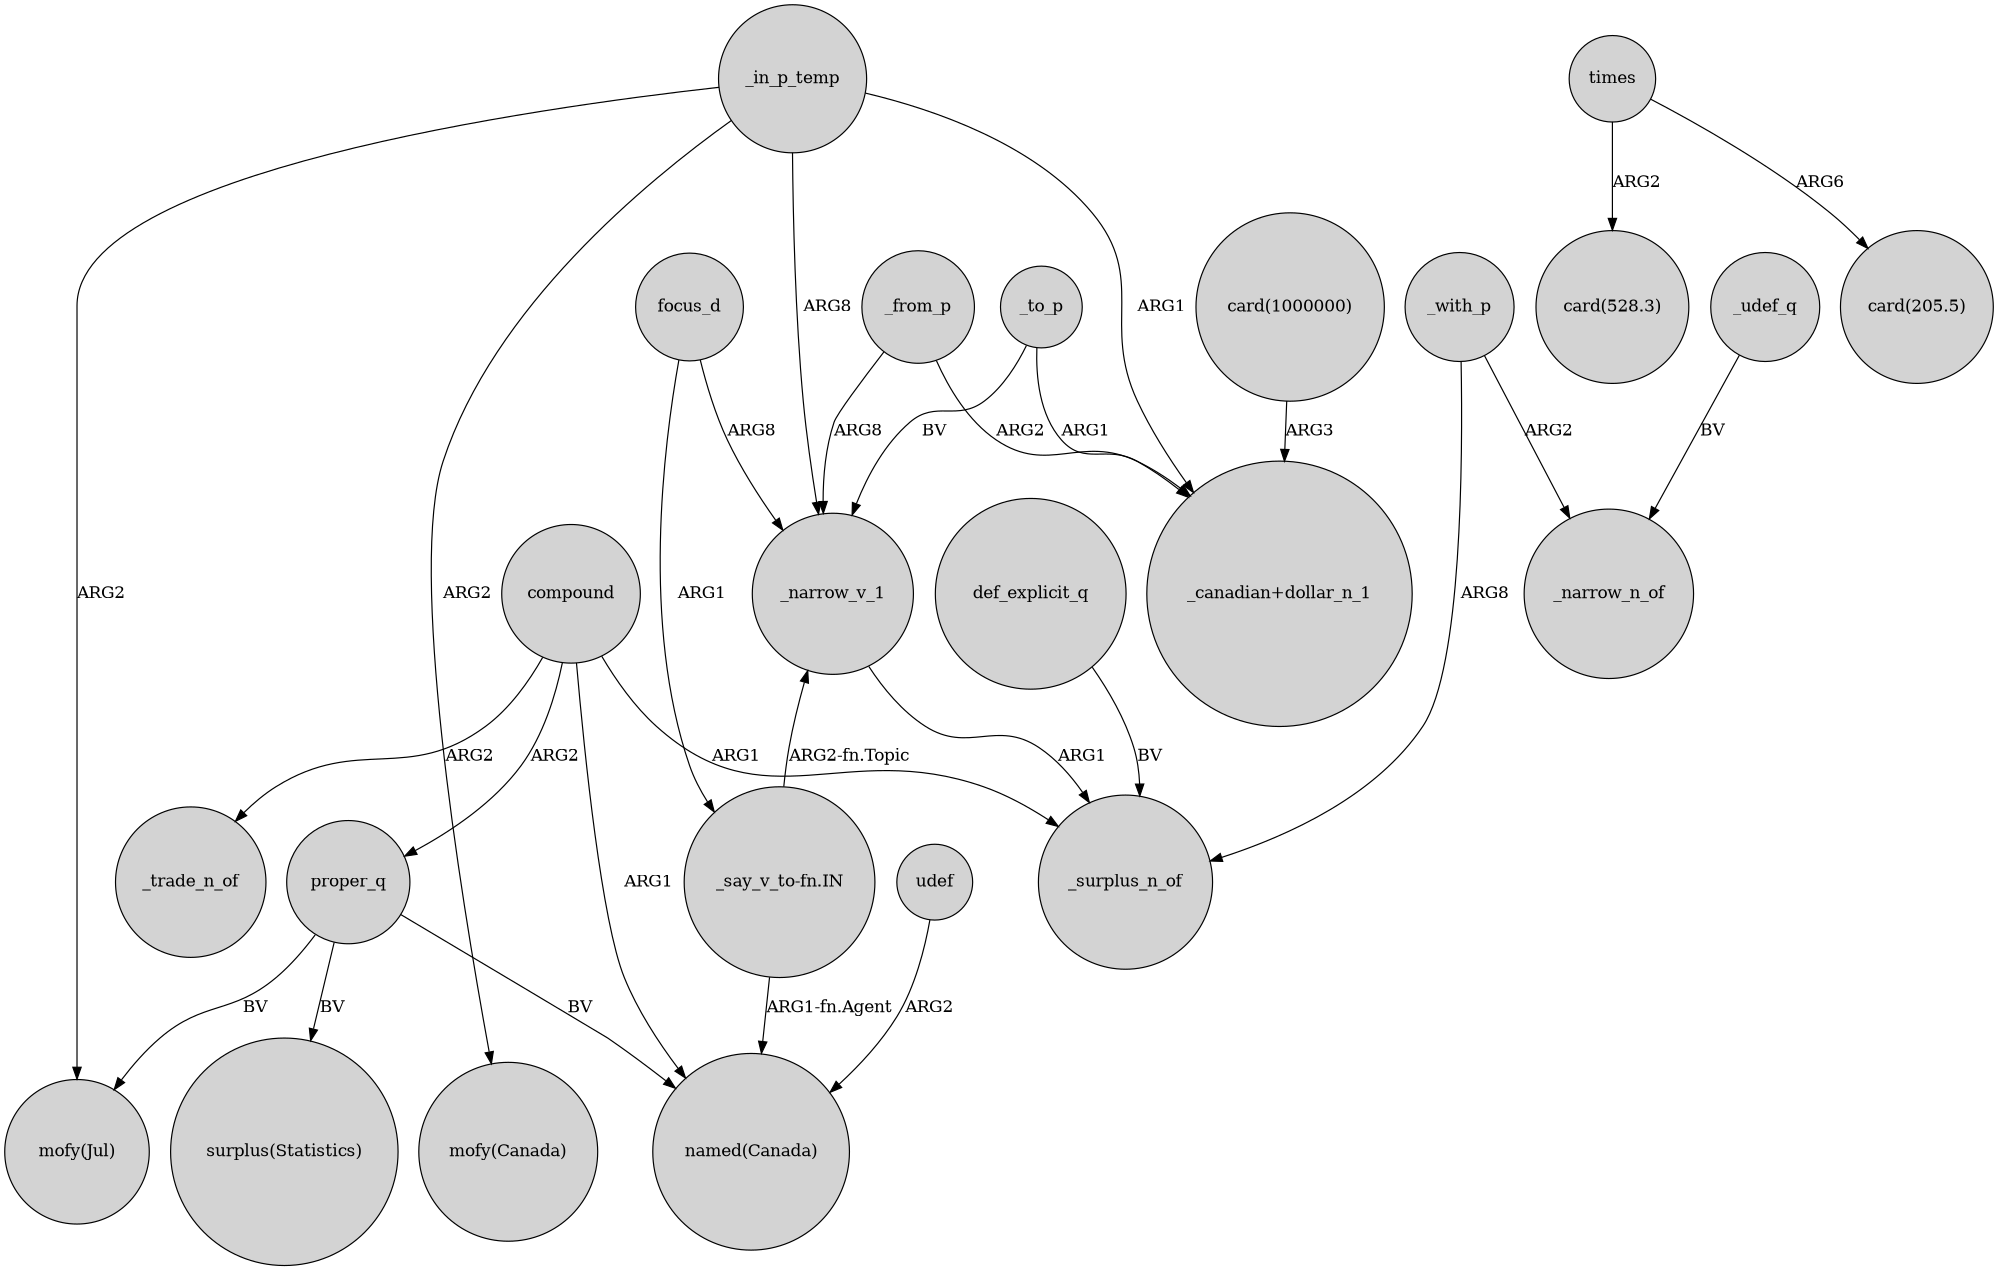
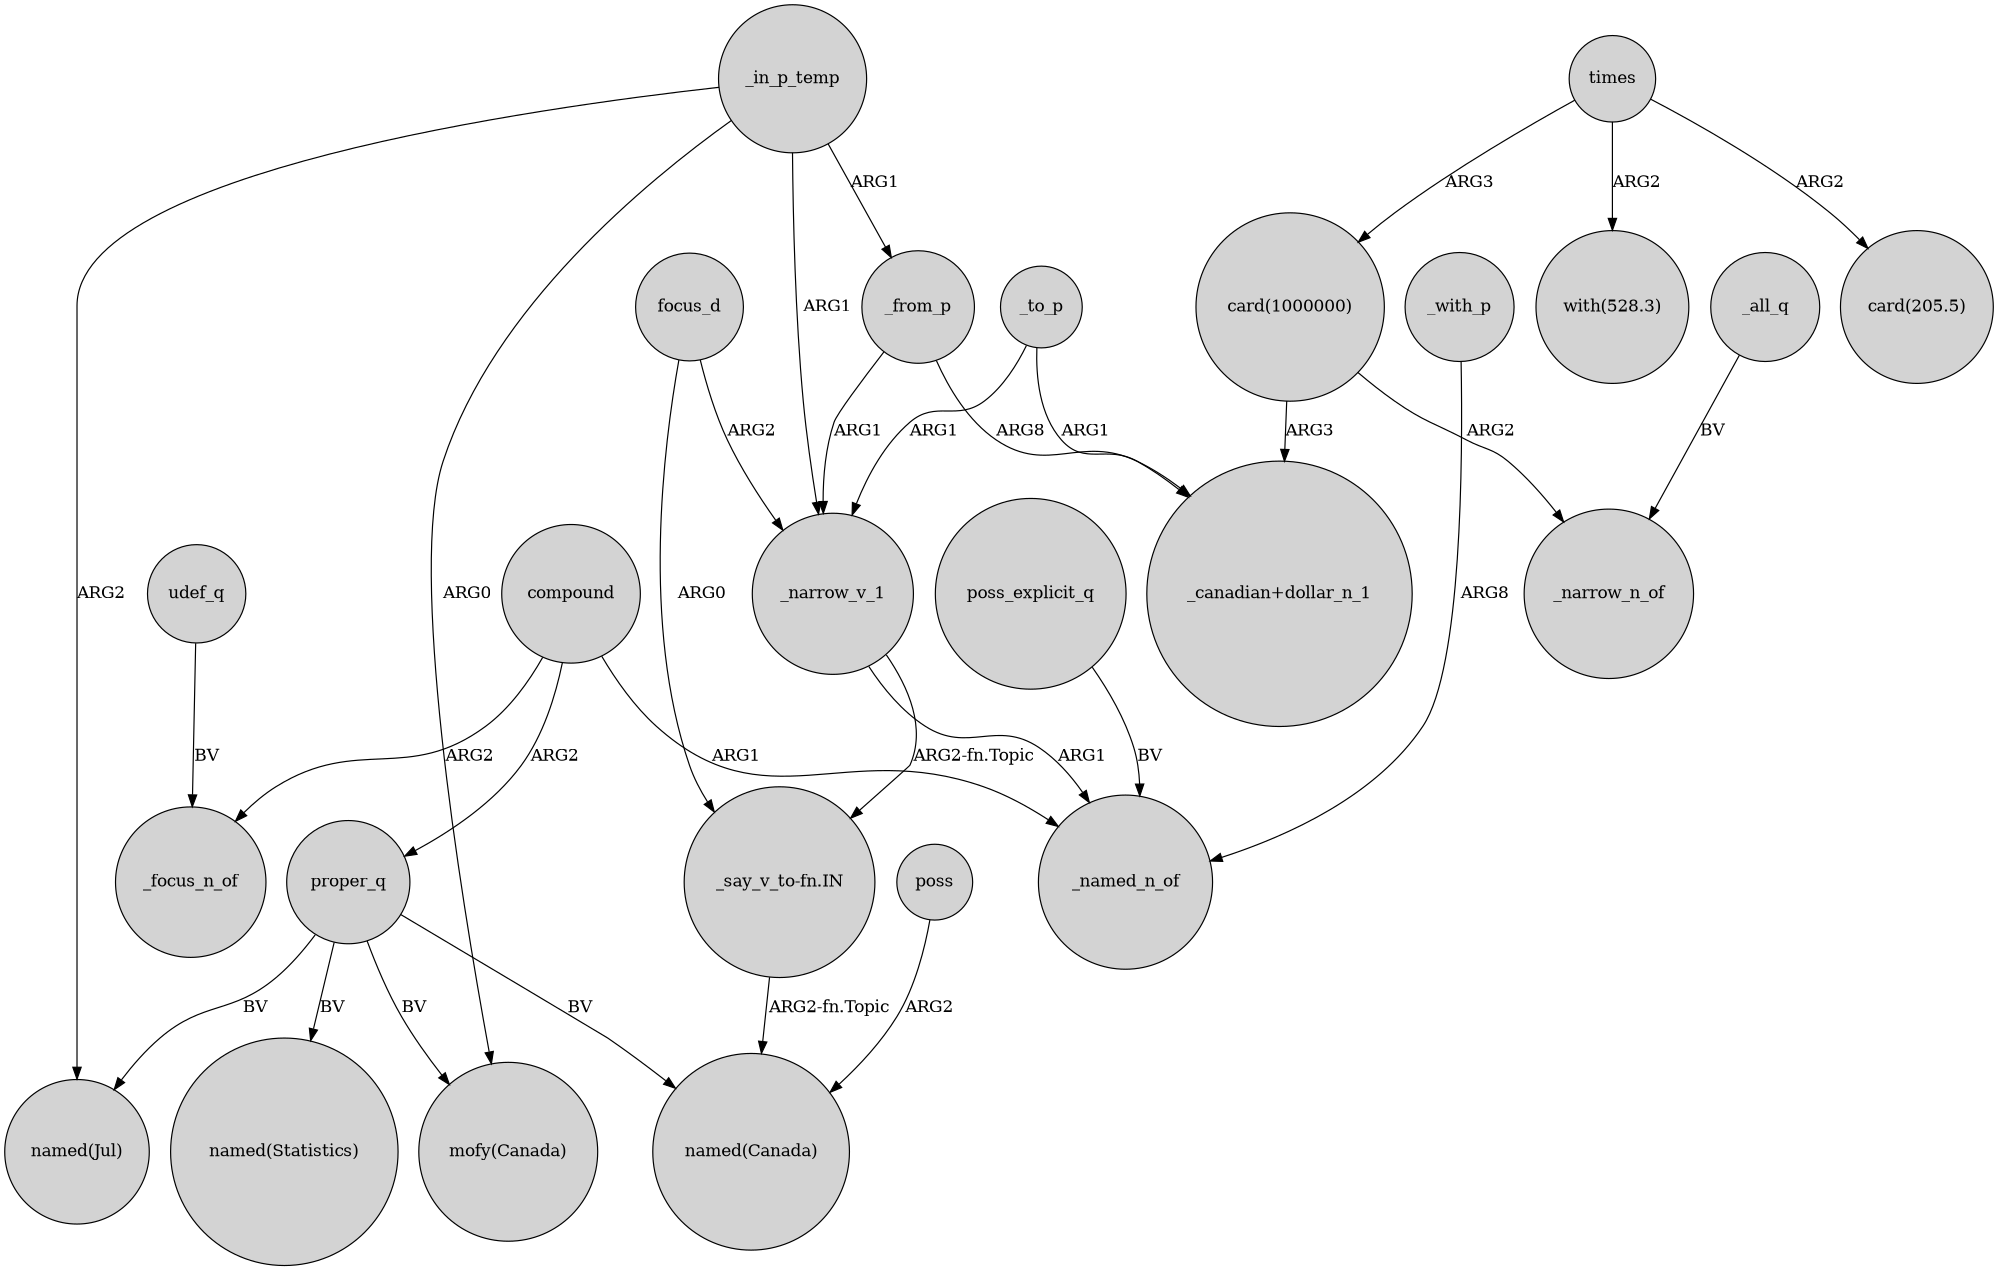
edge "times" -> "card(1000000)": added, label "ARG3"
edge "times" -> "card(205.5)": label "ARG6" -> "ARG2"
edge "_in_p_temp" -> "_canadian+dollar_n_1": now "_in_p_temp" -> "_from_p"
edge "_in_p_temp" -> "_narrow_v_1": label "ARG8" -> "ARG1"
node "card(528.3)": label "card(528.3)" -> "with(528.3)"
node "_udef_q": label "_udef_q" -> "_all_q"
edge "focus_d" -> "_narrow_v_1": label "ARG8" -> "ARG2"
edge "_from_p" -> "_narrow_v_1": label "ARG8" -> "ARG1"
edge "_to_p" -> "_narrow_v_1": label "BV" -> "ARG1"
edge "_from_p" -> "_canadian+dollar_n_1": label "ARG2" -> "ARG8"
edge "_with_p" -> "_narrow_n_of": now "card(1000000)" -> "_narrow_n_of"
node "udef_q": added
edge "_in_p_temp" -> "mofy(Canada)": label "ARG2" -> "ARG0"
edge "focus_d" -> "_say_v_to-fn.IN": label "ARG1" -> "ARG0"
node "def_explicit_q": label "def_explicit_q" -> "poss_explicit_q"
edge "_say_v_to-fn.IN" -> "_narrow_v_1": reversed
edge "compound" -> "named(Canada)": removed, label "ARG1"
node "_trade_n_of": label "_trade_n_of" -> "_focus_n_of"
node "udef": label "udef" -> "poss"
node "_surplus_n_of": label "_surplus_n_of" -> "_named_n_of"
edge "_say_v_to-fn.IN" -> "named(Canada)": label "ARG1-fn.Agent" -> "ARG2-fn.Topic"
edge "proper_q" -> "mofy(Canada)": added, label "BV"
node "mofy(Jul)": label "mofy(Jul)" -> "named(Jul)"
node "surplus(Statistics)": label "surplus(Statistics)" -> "named(Statistics)"
